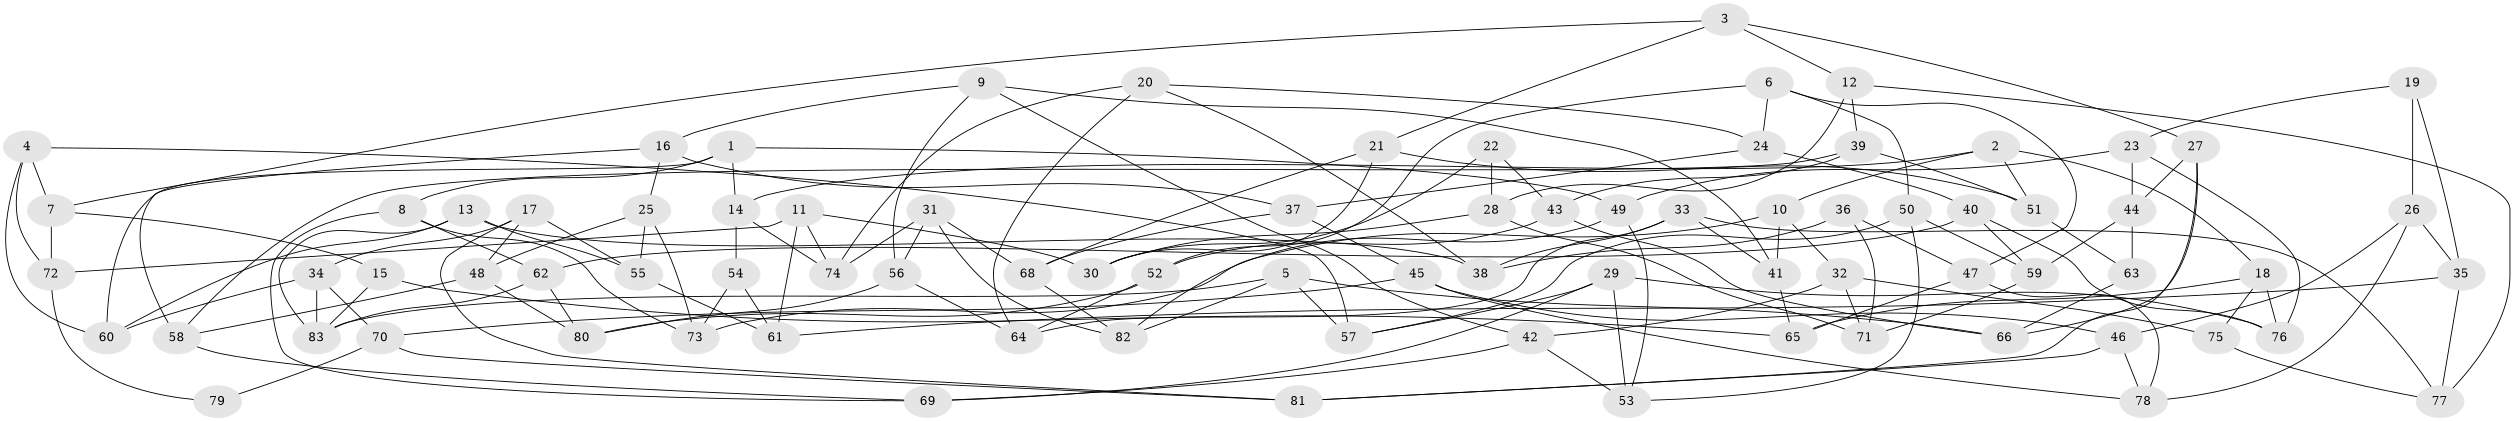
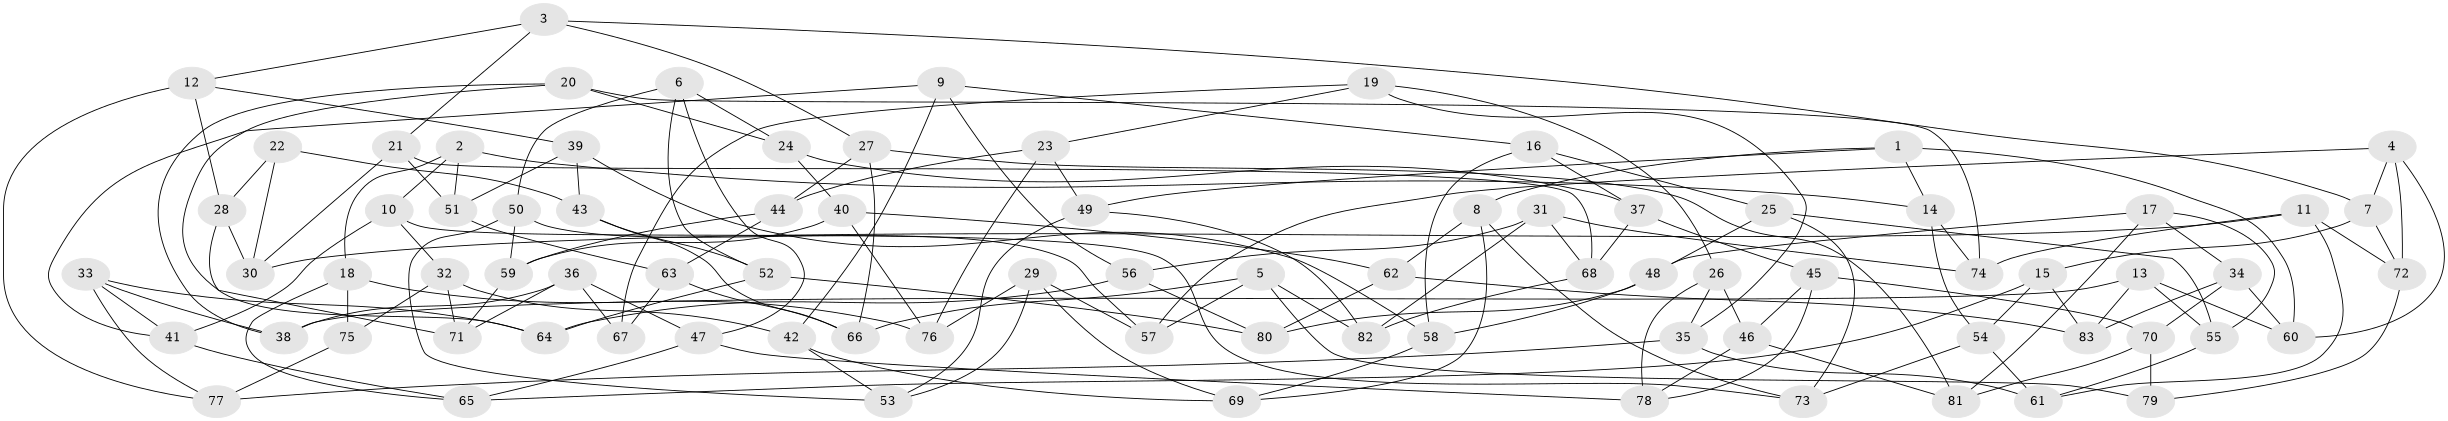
edge "5" -- "83": now "5" -- "79"
edge "15" -- "54": added
node "67": added
